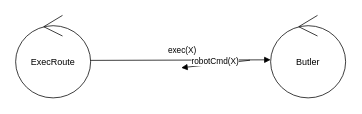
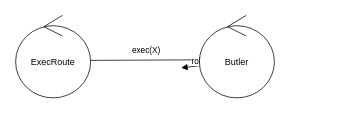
node "Butler": moved (308, 57) -> (237, 57)
